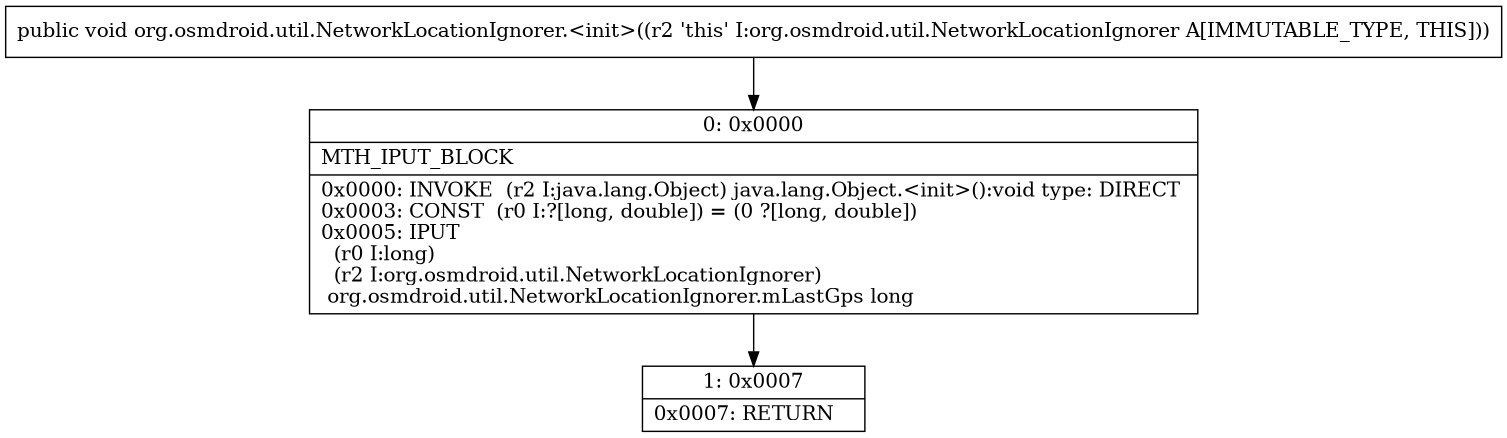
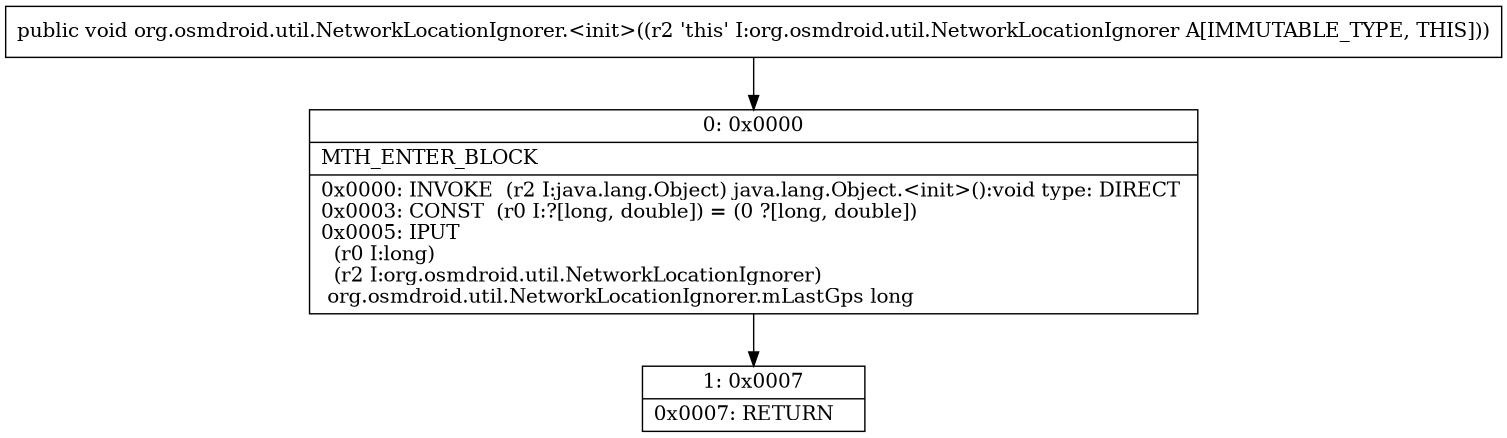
node "0: 0x0000": text "MTH_IPUT_BLOCK" -> "MTH_ENTER_BLOCK"
